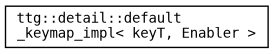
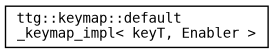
node "ttg::detail::default _keymap_impl< keyT, Enabler >": label "ttg::detail::default _keymap_impl< keyT, Enabler >" -> "ttg::keymap::default _keymap_impl< keyT, Enabler >"
